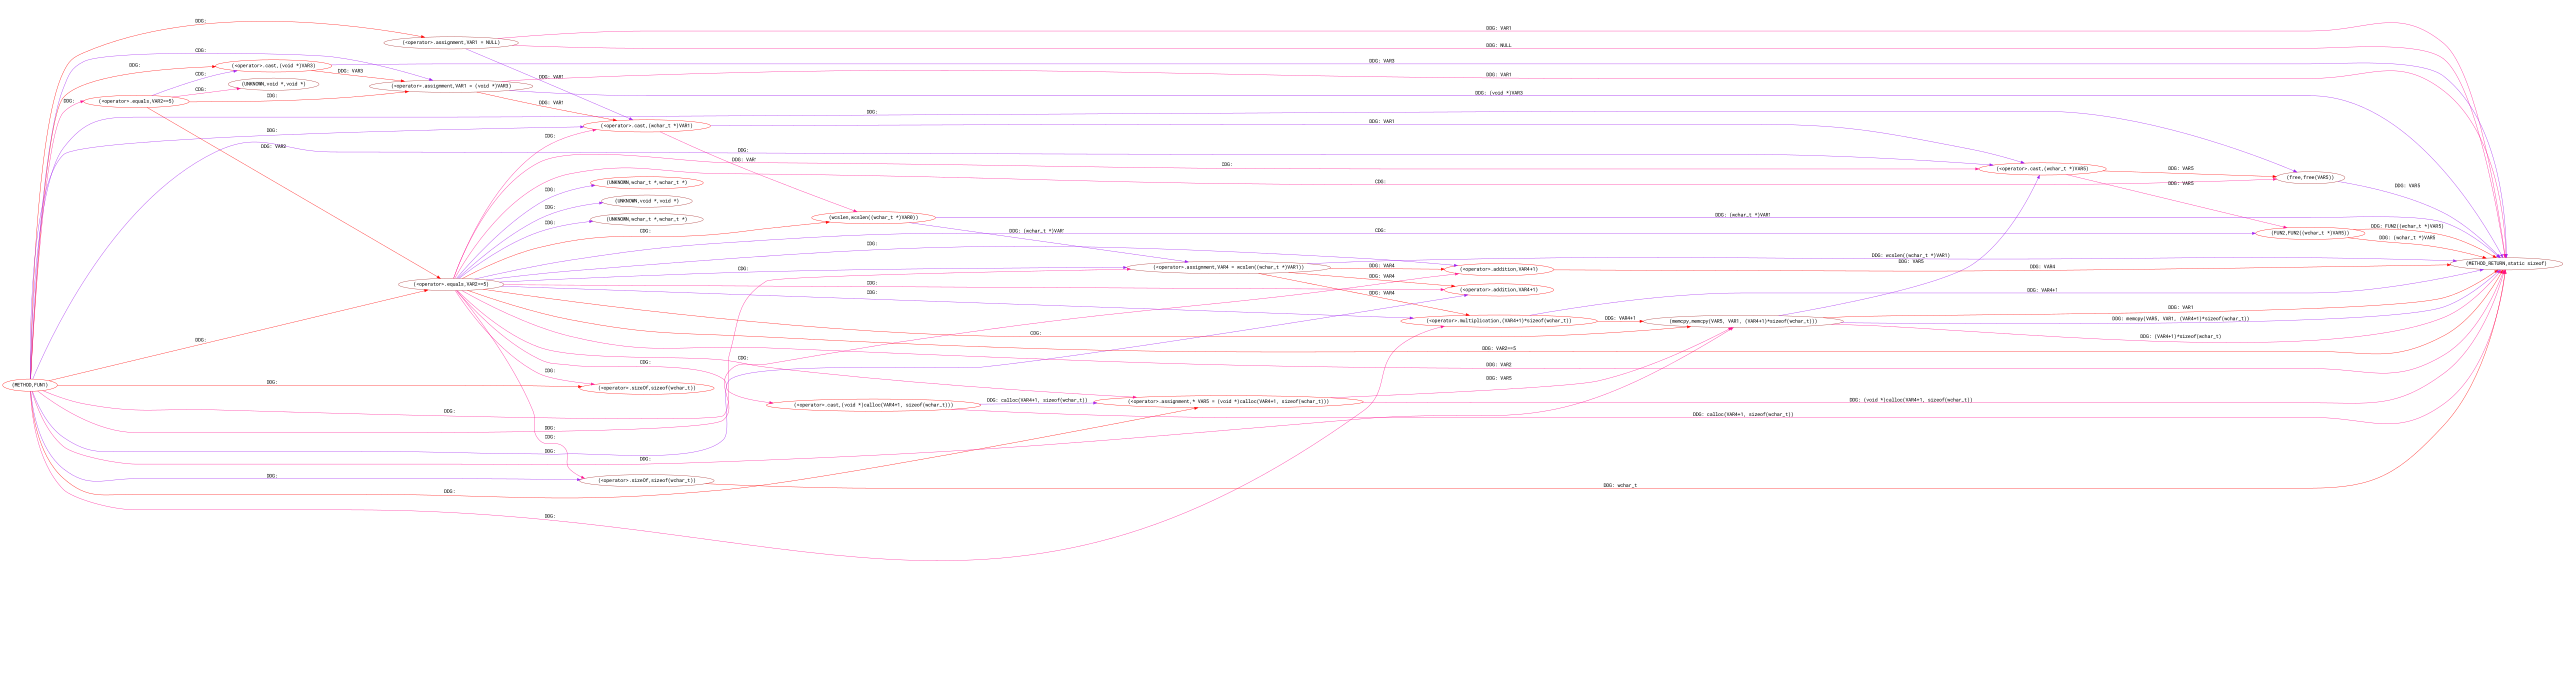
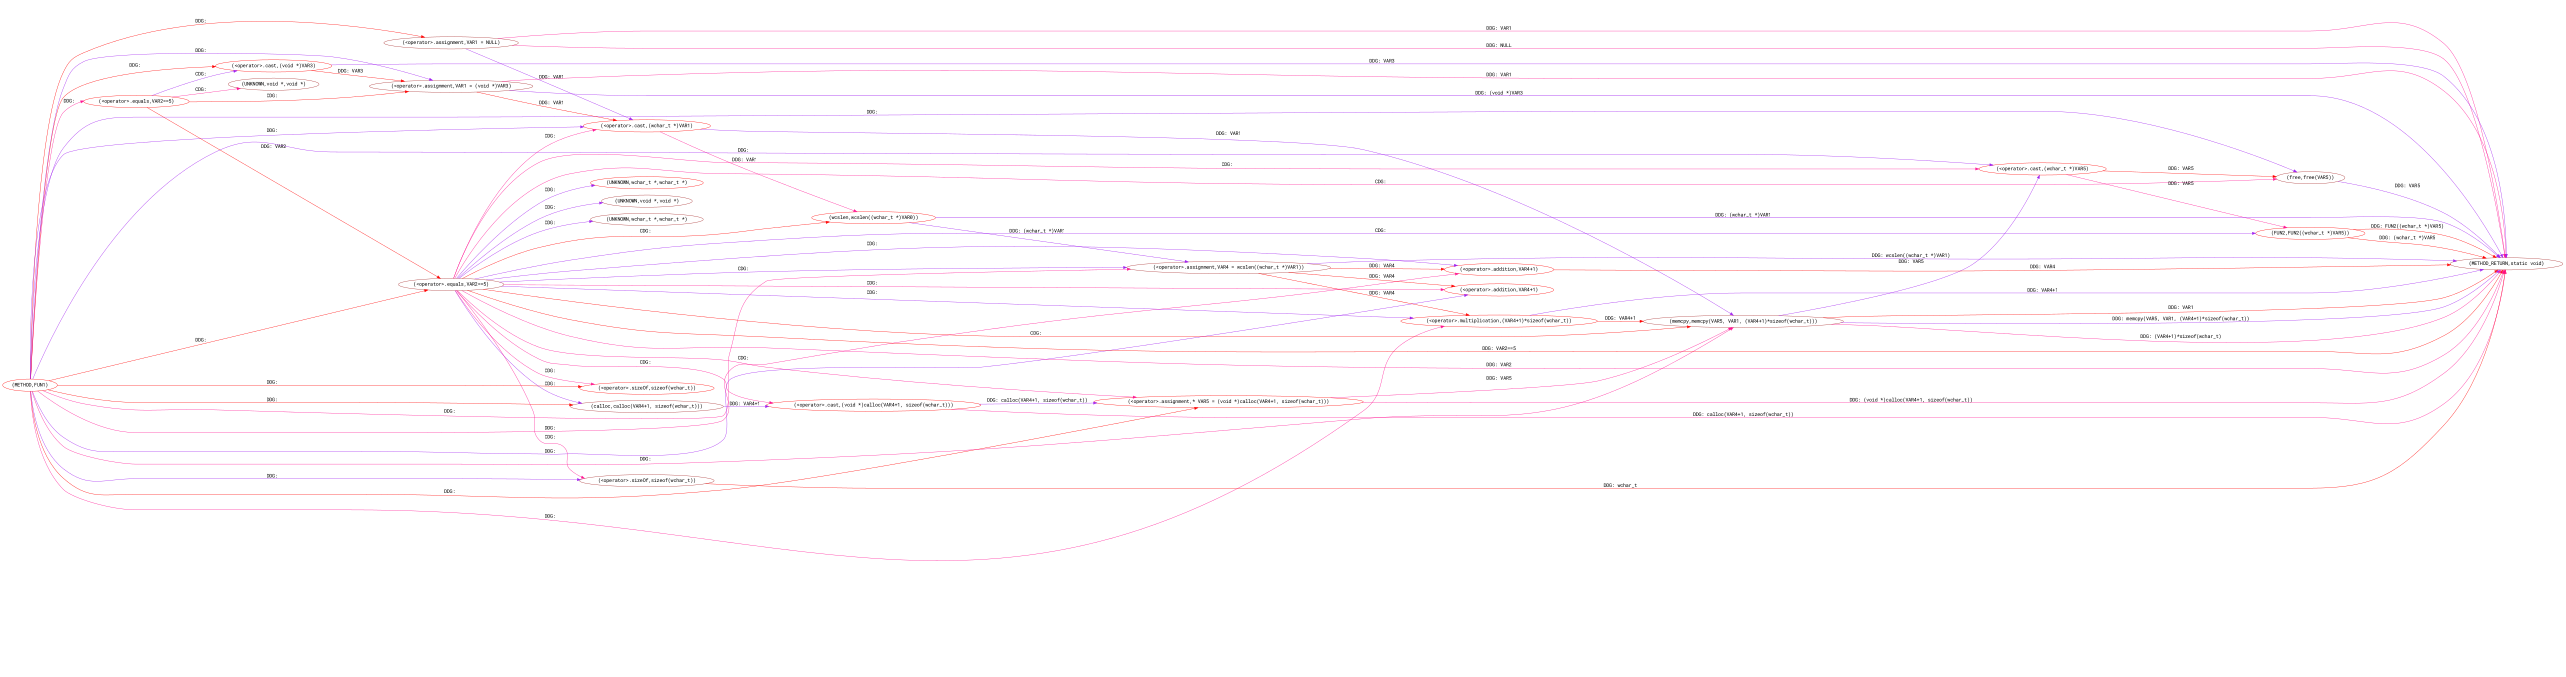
edge "(METHOD,FUN1)" -> "(<operator>.assignment,VAR1 = (void *)VAR3)": label "CDG: " -> "DDG: "
edge "(<operator>.cast,(wchar_t *)VAR1)" -> "(<operator>.cast,(wchar_t *)VAR5)": now "(<operator>.cast,(wchar_t *)VAR1)" -> "(memcpy,memcpy(VAR5, VAR1, (VAR4+1)*sizeof(wchar_t)))"
node "(METHOD_RETURN,static sizeof)": label "(METHOD_RETURN,static sizeof)" -> "(METHOD_RETURN,static void)"
node "(calloc,calloc(VAR4+1, sizeof(wchar_t)))": added
